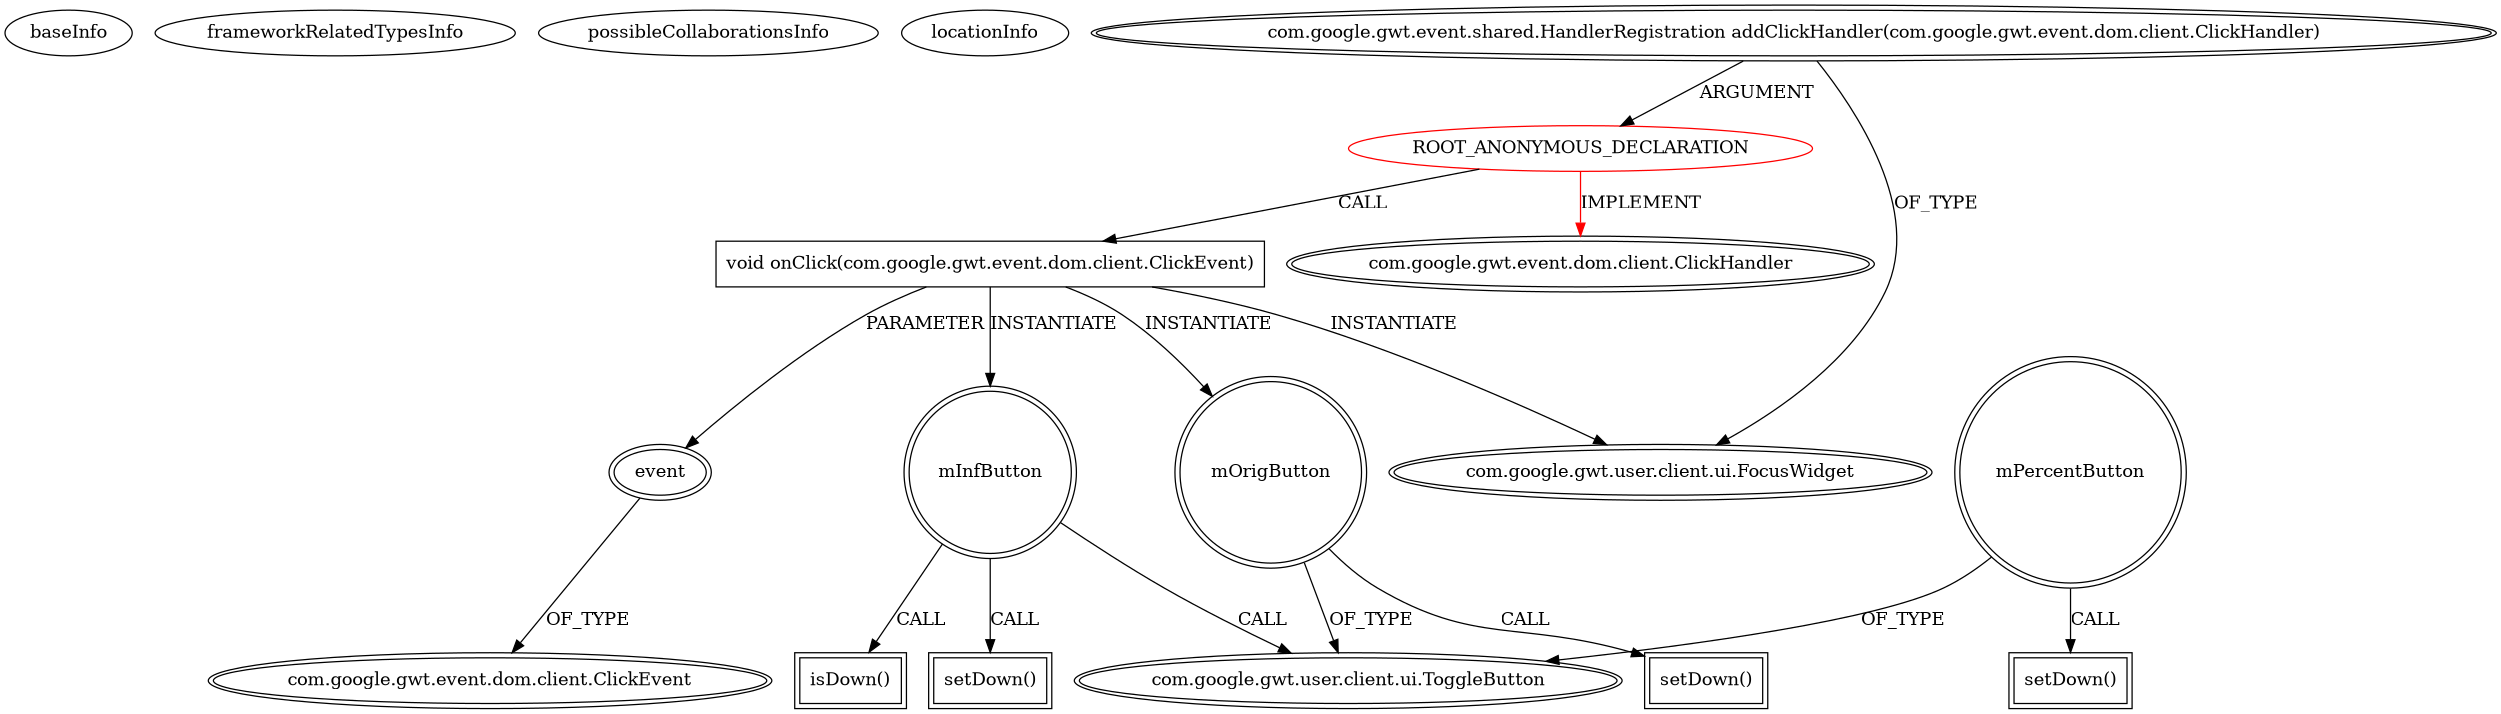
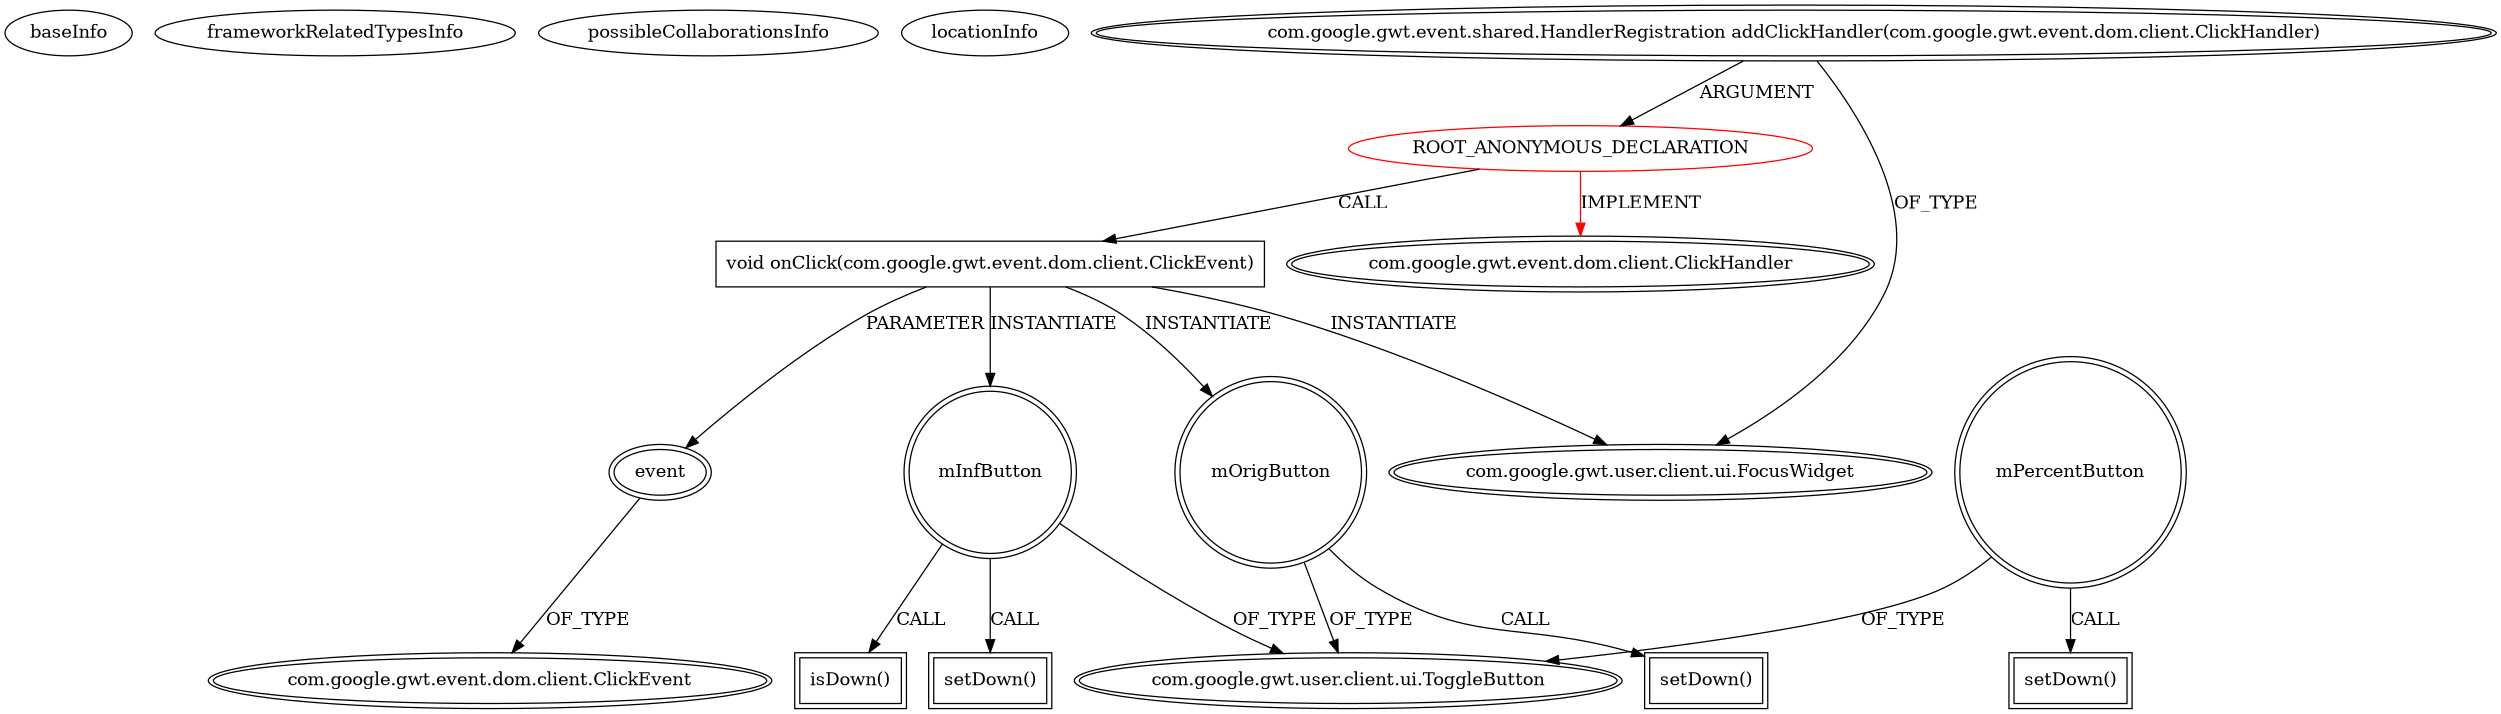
edge "mInfButton" -> "com.google.gwt.user.client.ui.ToggleButton": label "CALL" -> "OF_TYPE"
